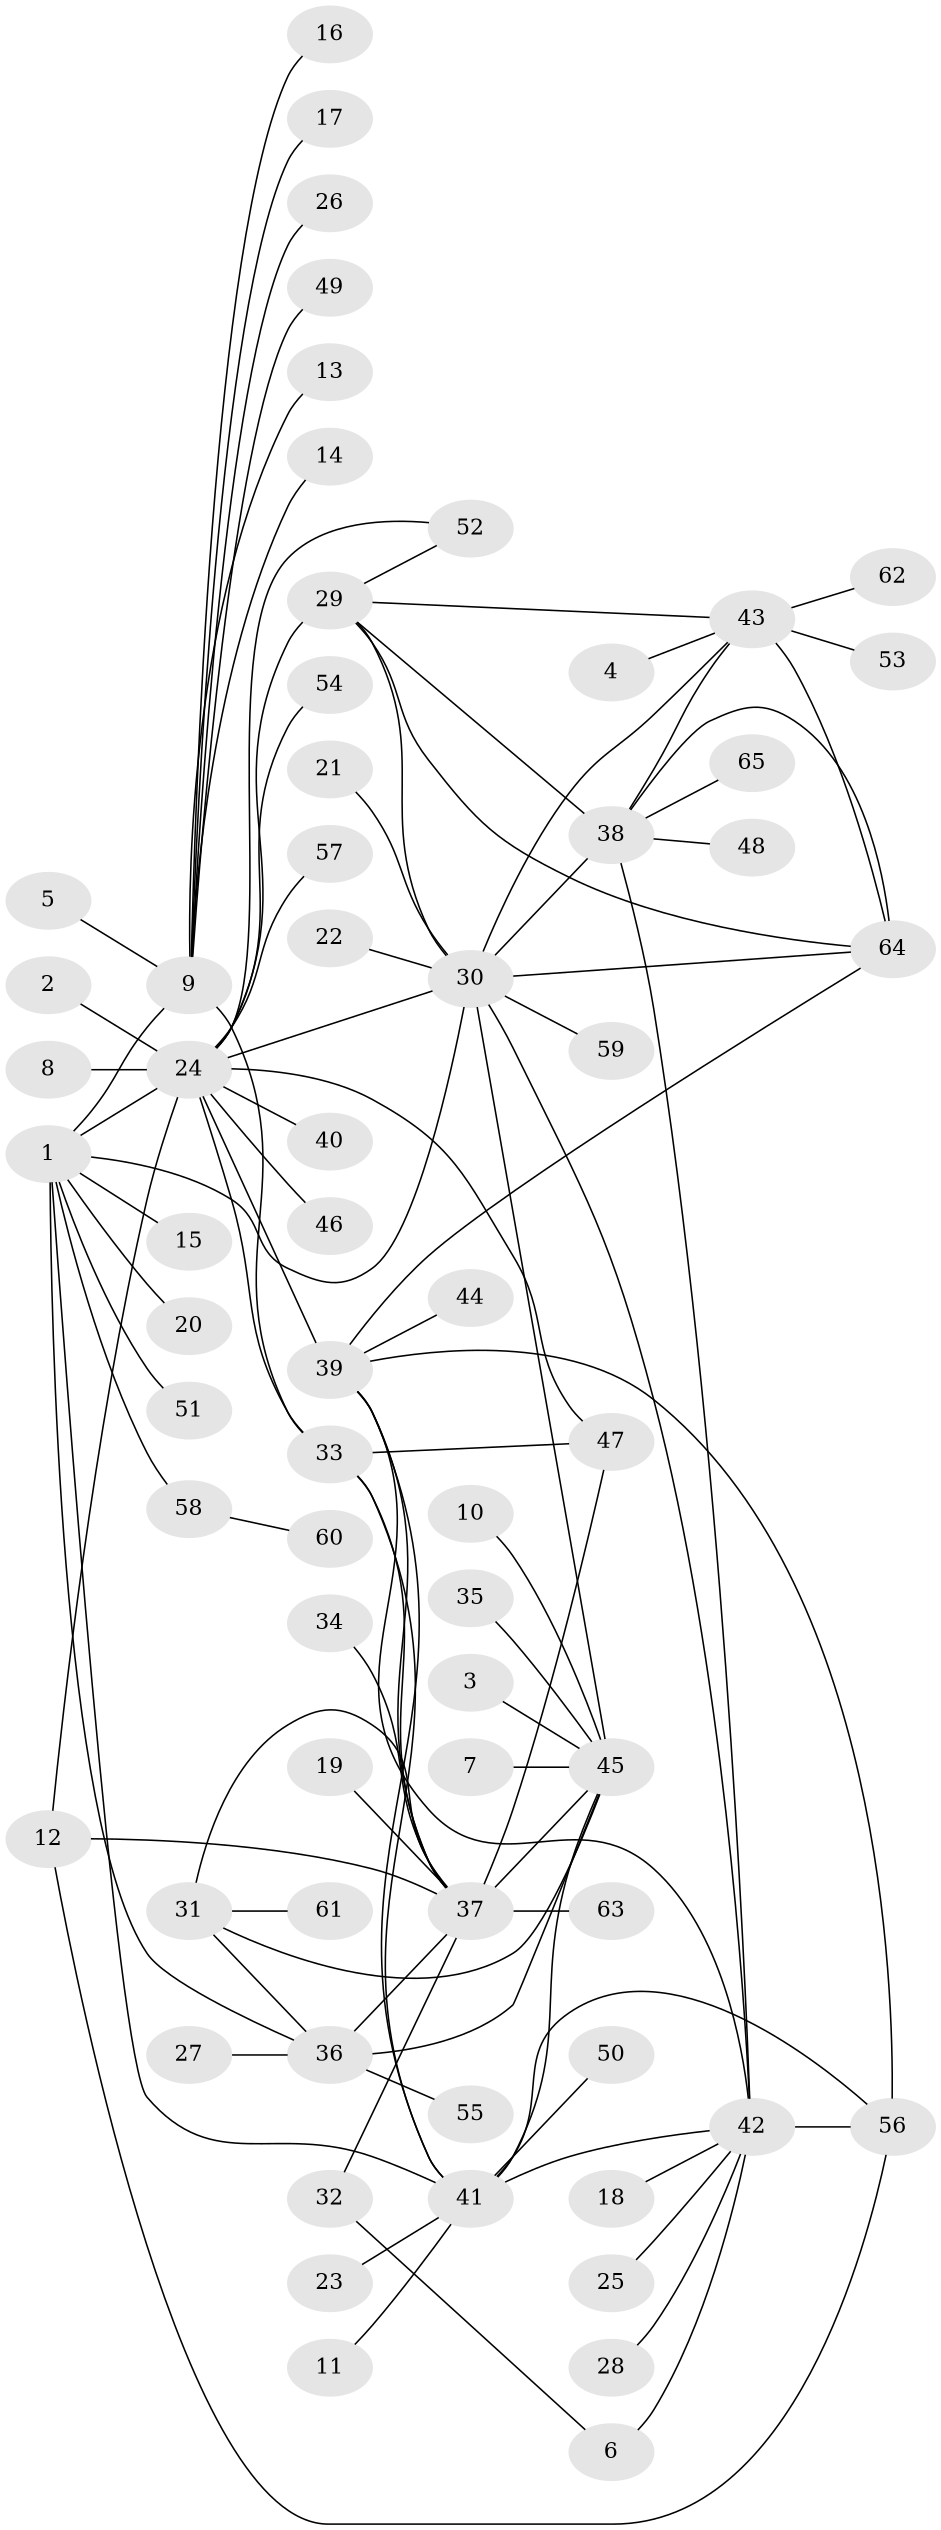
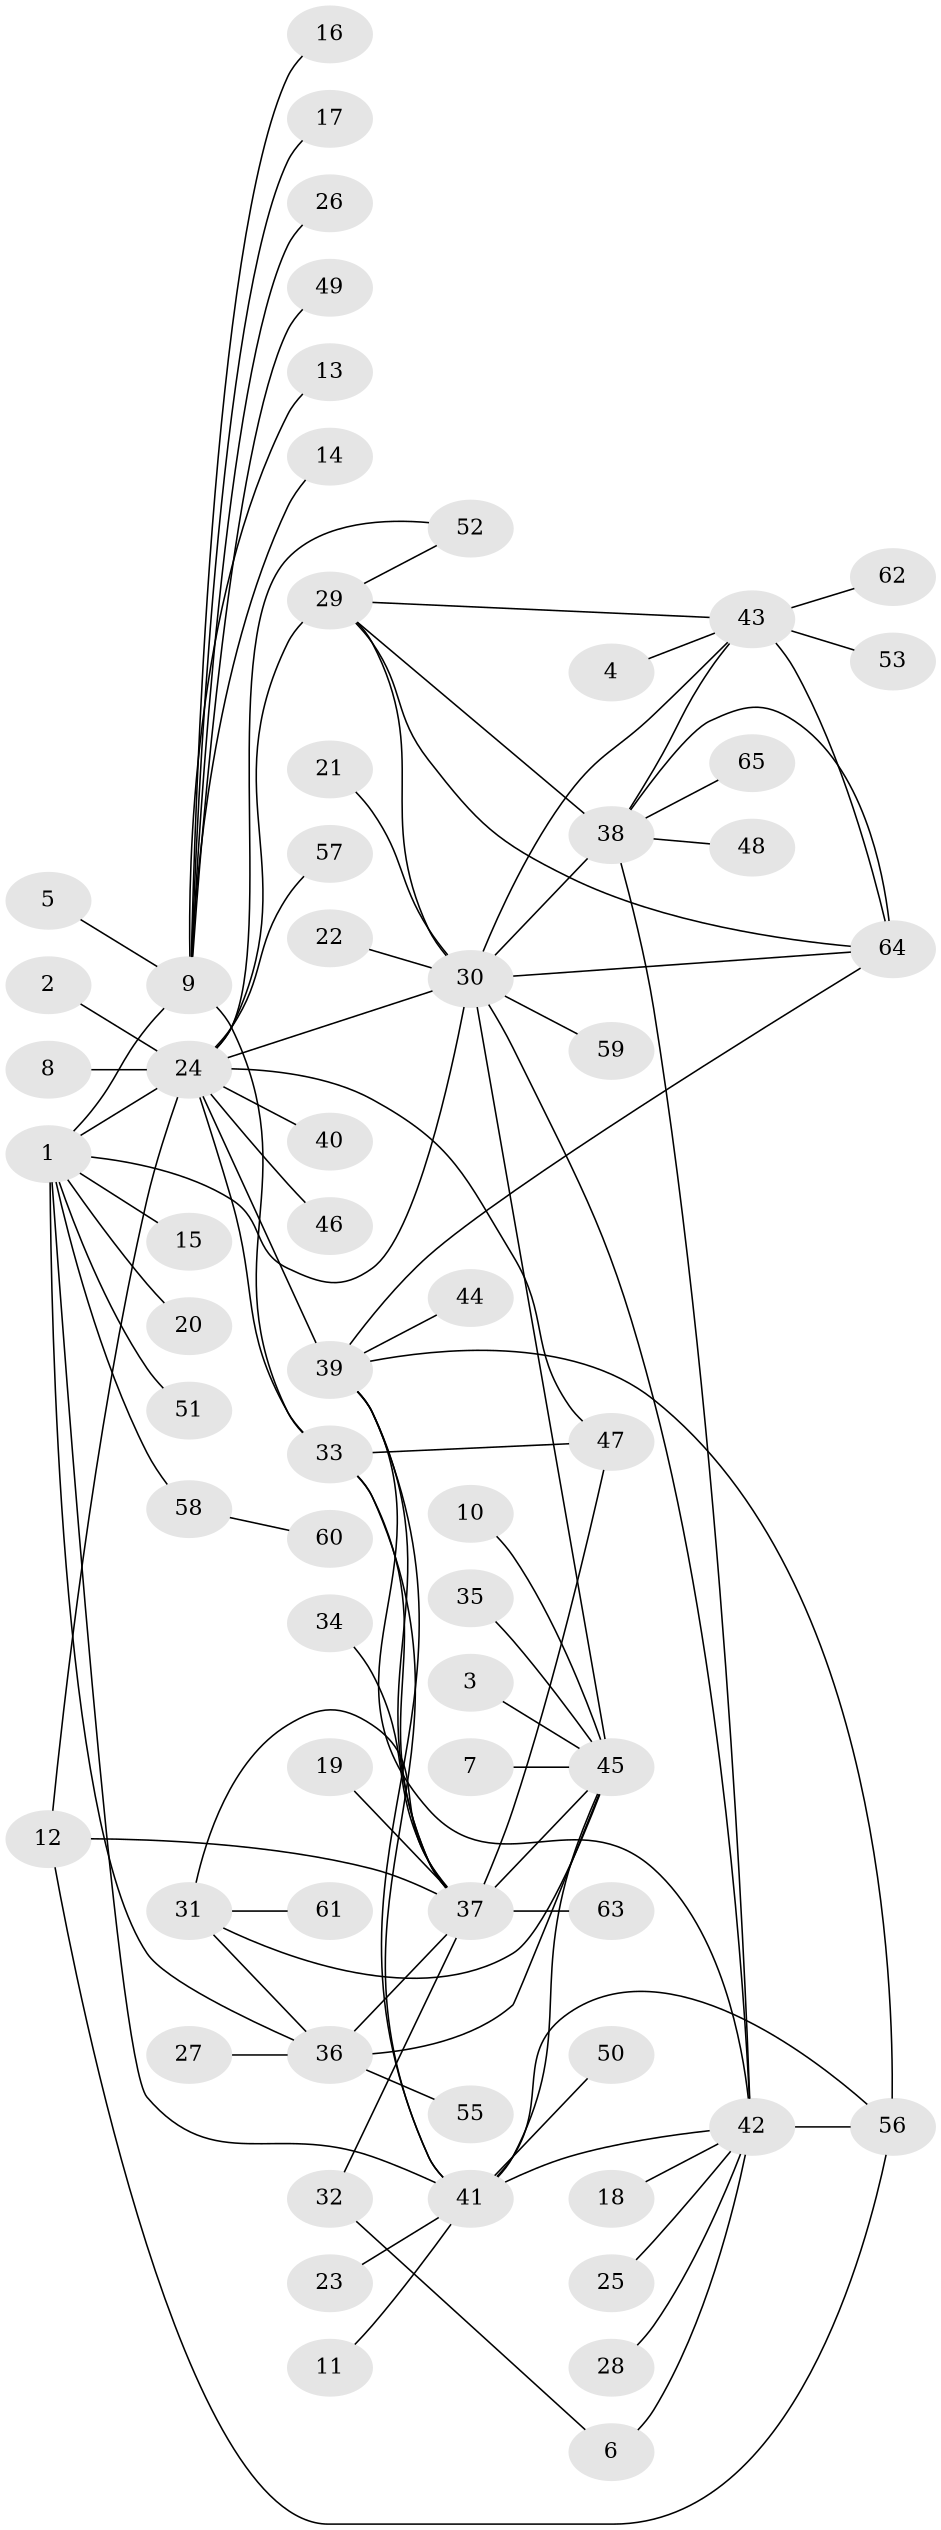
node "54": removed
